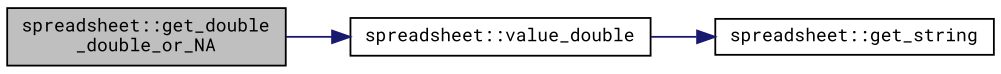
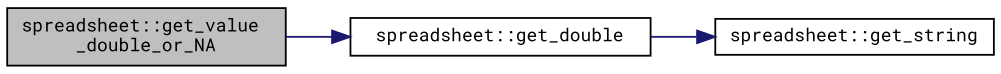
node "spreadsheet::get_double _double_or_NA": label "spreadsheet::get_double _double_or_NA" -> "spreadsheet::get_value _double_or_NA"
node "spreadsheet::value_double": label "spreadsheet::value_double" -> "spreadsheet::get_double"
